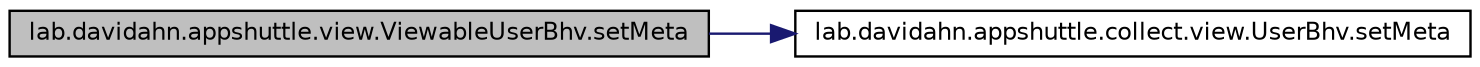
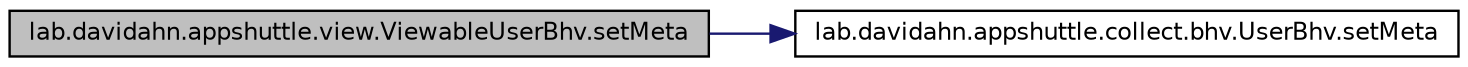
node "lab.davidahn.appshuttle.collect.view.UserBhv.setMeta": label "lab.davidahn.appshuttle.collect.view.UserBhv.setMeta" -> "lab.davidahn.appshuttle.collect.bhv.UserBhv.setMeta"
